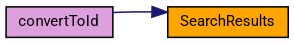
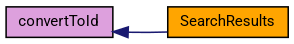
edge "convertToId" -> "SearchResults": reversed
